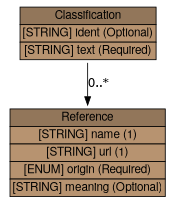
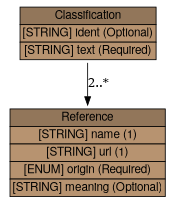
edge "Classification" -> "Reference": label "0..*" -> "2..*"
